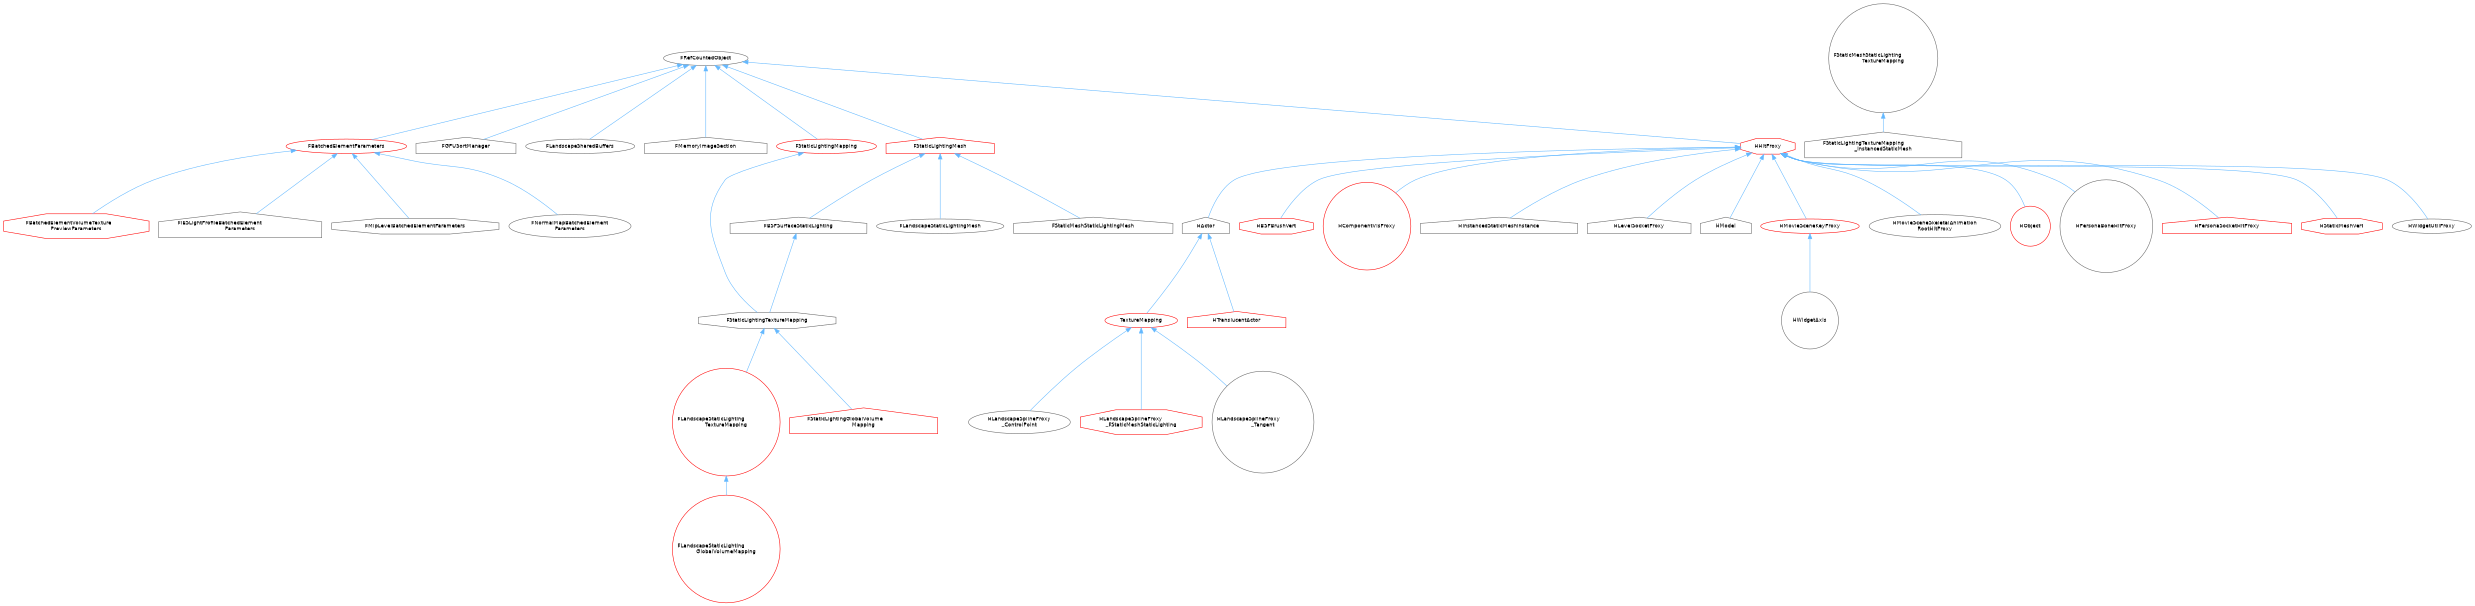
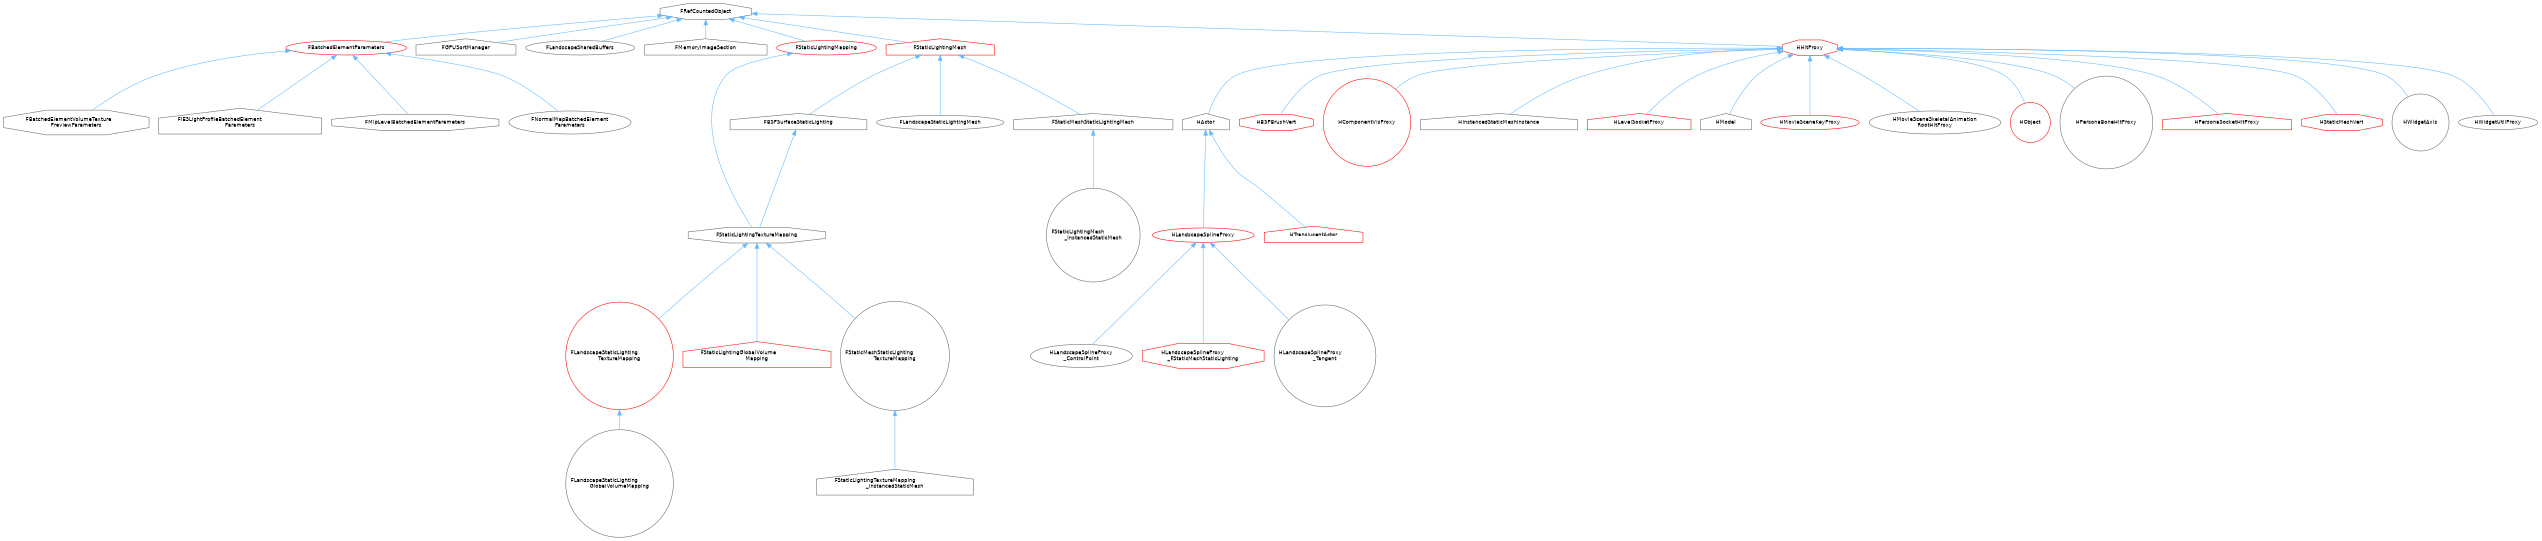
node "FRefCountedObject": shape ellipse -> octagon
node "FBatchedElementVolumeTexture PreviewParameters": color red -> gray40
node "HLevelSocketProxy": color gray40 -> red
node "FStaticLightingMesh _InstancedStaticMesh": added
edge "HWidgetAxis" -> "HMovieSceneKeyProxy": now "HWidgetAxis" -> "HHitProxy"
edge "FStaticMeshStaticLighting TextureMapping" -> "FStaticLightingTextureMapping": added
node "TextureMapping": label "TextureMapping" -> "HLandscapeSplineProxy"
node "FLandscapeStaticLighting GlobalVolumeMapping": color red -> gray40
